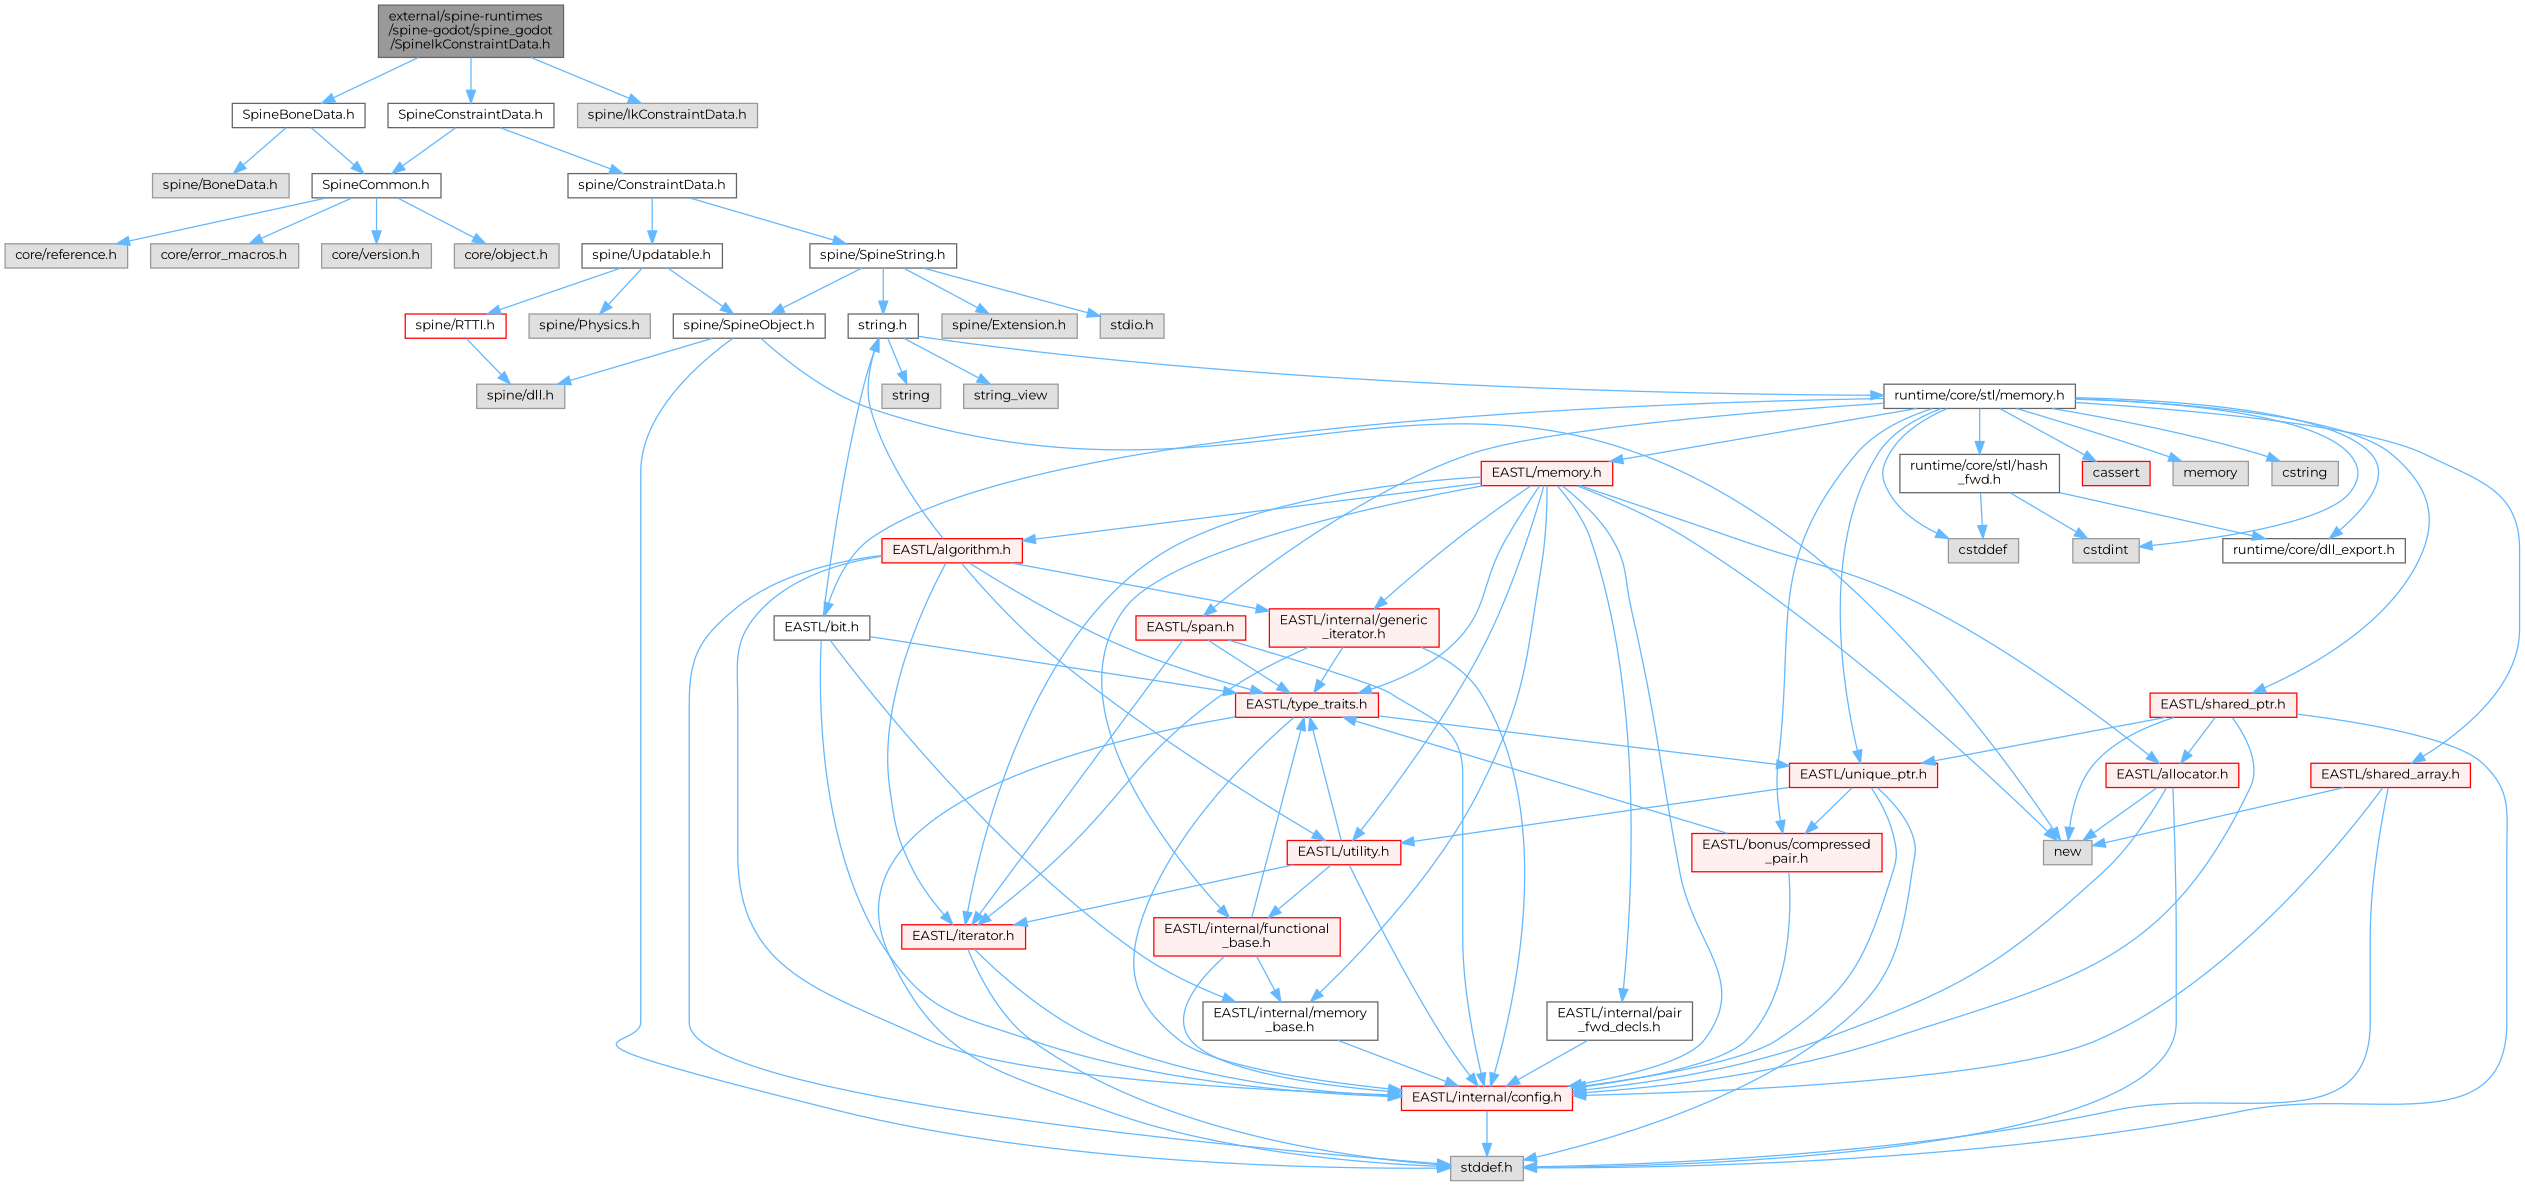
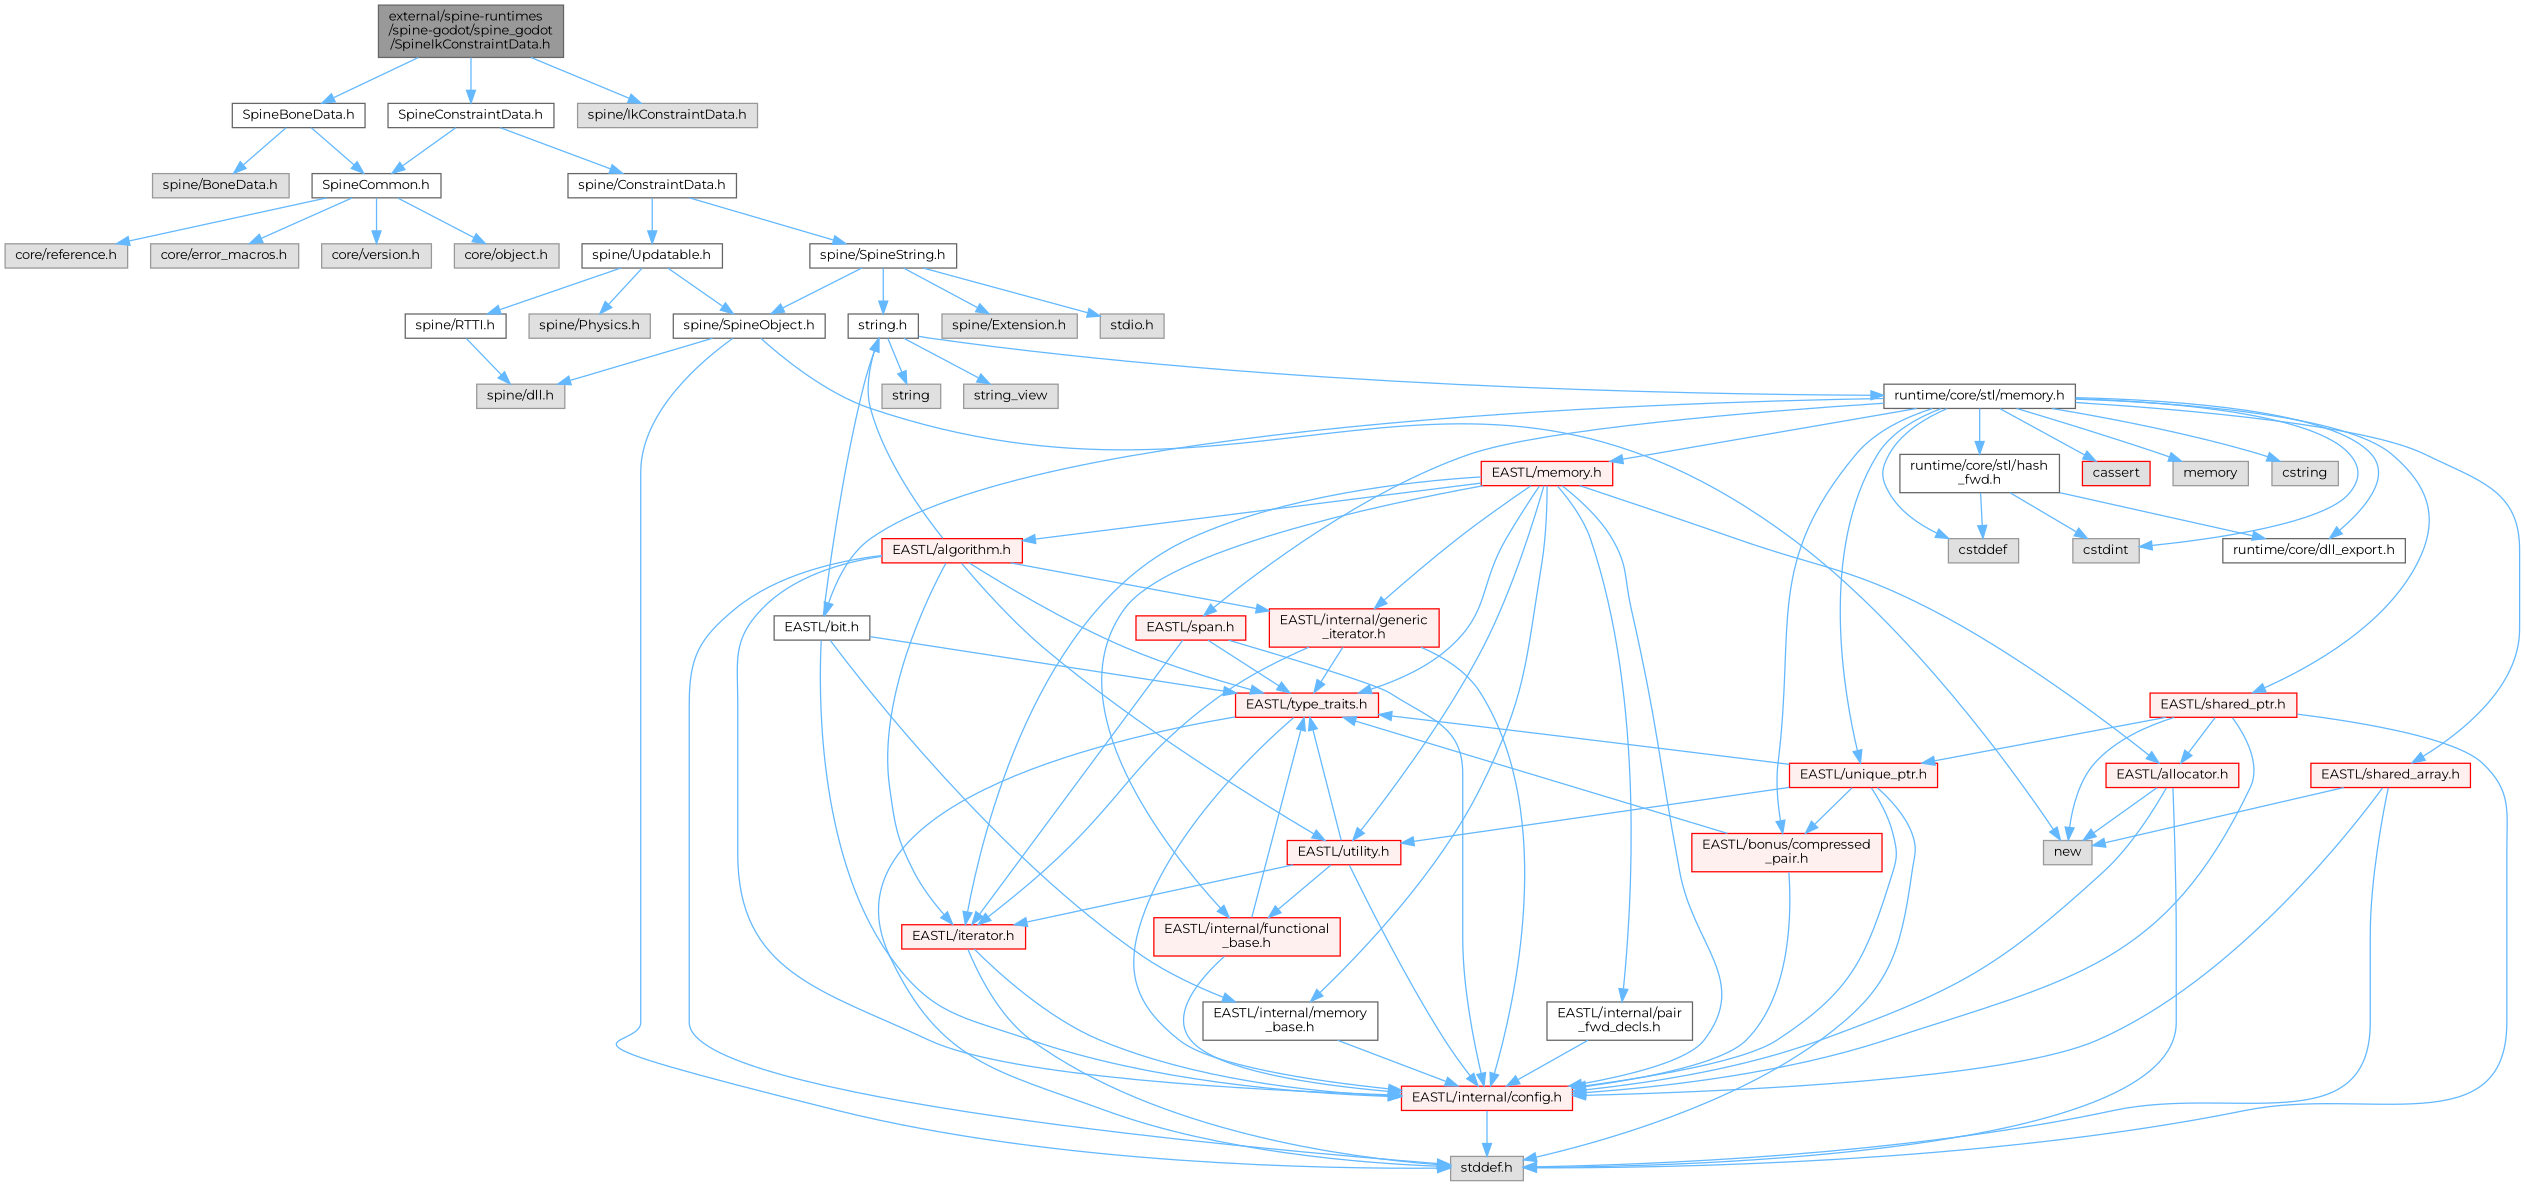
node "spine/RTTI.h": color red -> grey40
edge "EASTL/memory.h" -> "new": removed
edge "EASTL/type_traits.h" -> "EASTL/unique_ptr.h": reversed
edge "EASTL/internal/functional _base.h" -> "EASTL/internal/memory _base.h": removed
